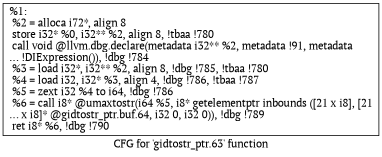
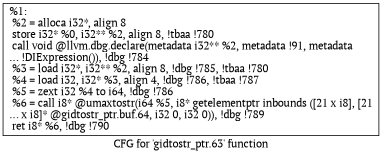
node "%1:": text "%2 = alloca i72*, align 8" -> "%2 = alloca i32*, align 8"
